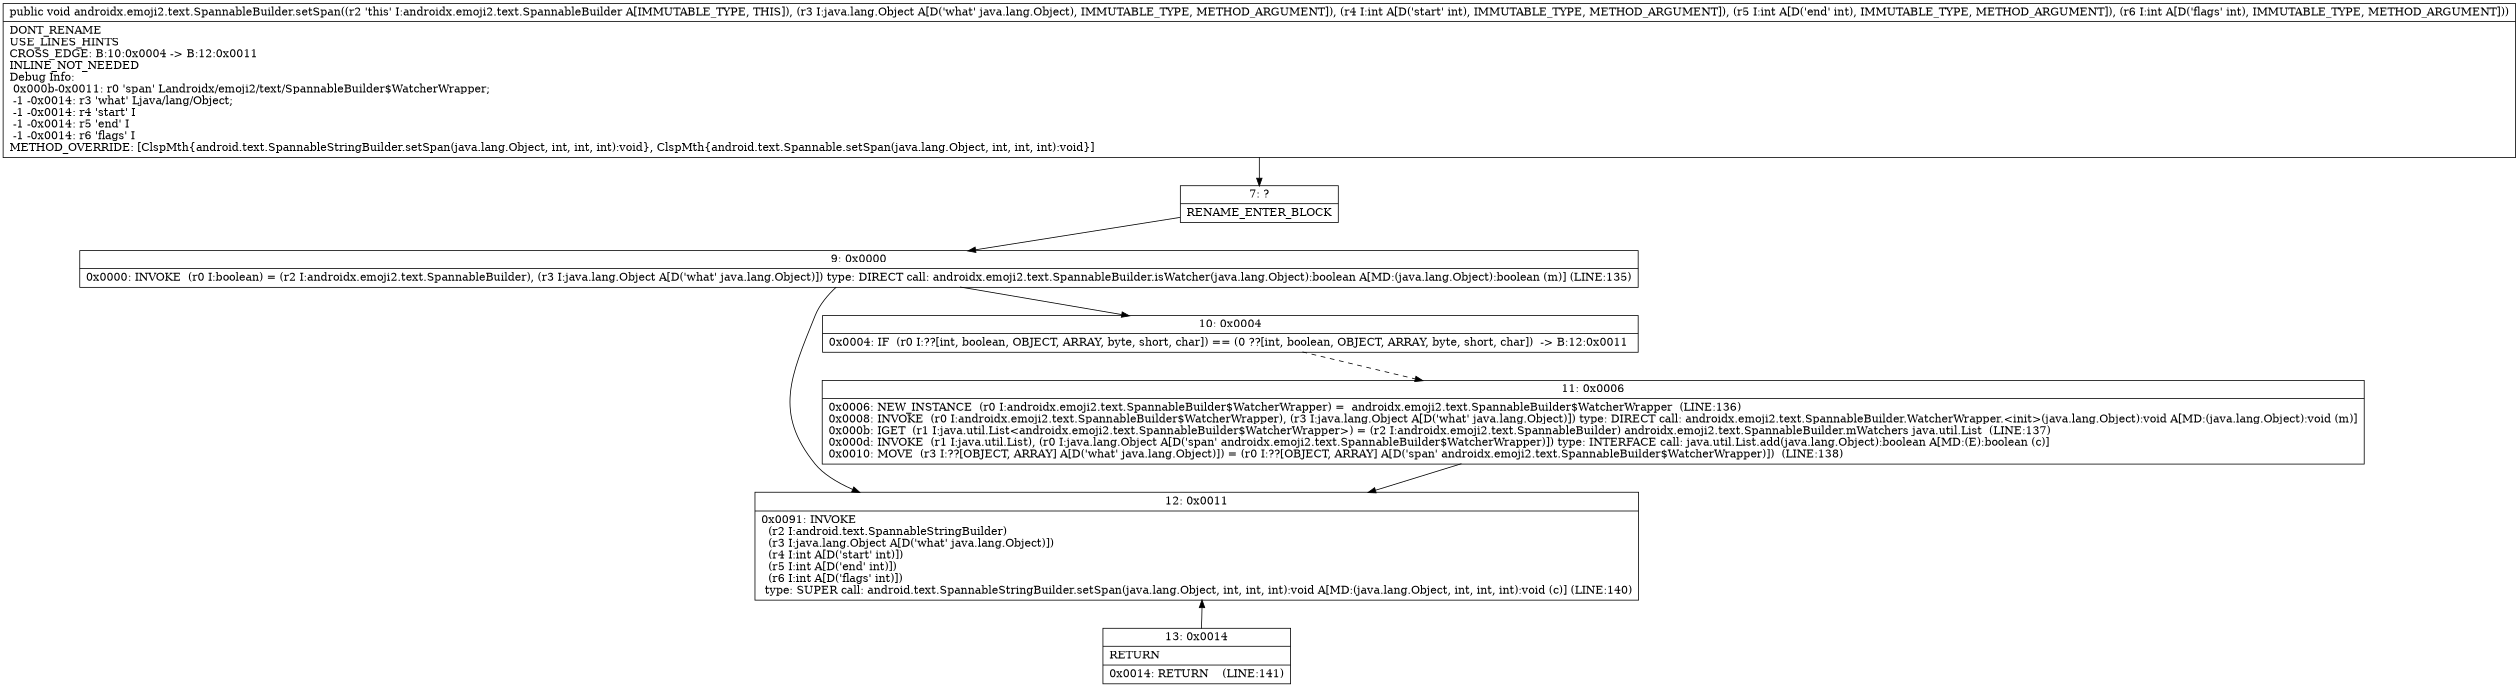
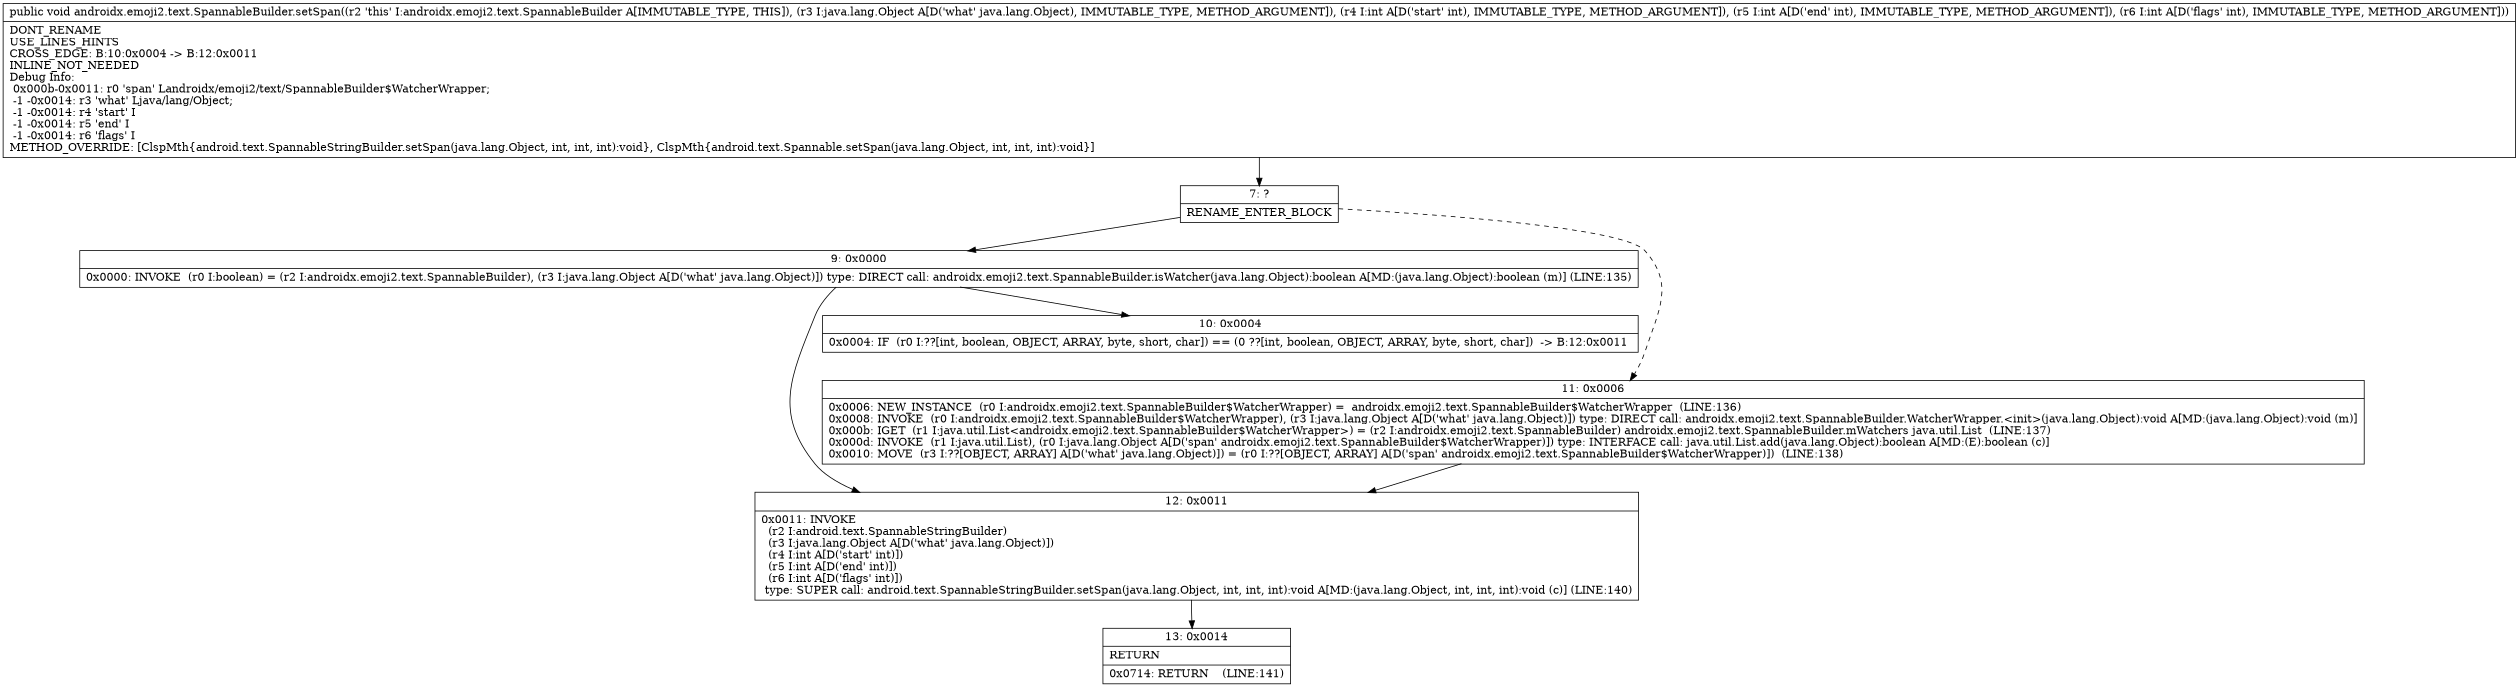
edge "10: 0x0004" -> "11: 0x0006": now "7: ?" -> "11: 0x0006"
node "12: 0x0011": text "0x0091: INVOKE" -> "0x0011: INVOKE"
edge "13: 0x0014" -> "12: 0x0011": reversed
node "13: 0x0014": text "0x0014: RETURN    (LINE:141)" -> "0x0714: RETURN    (LINE:141)"
